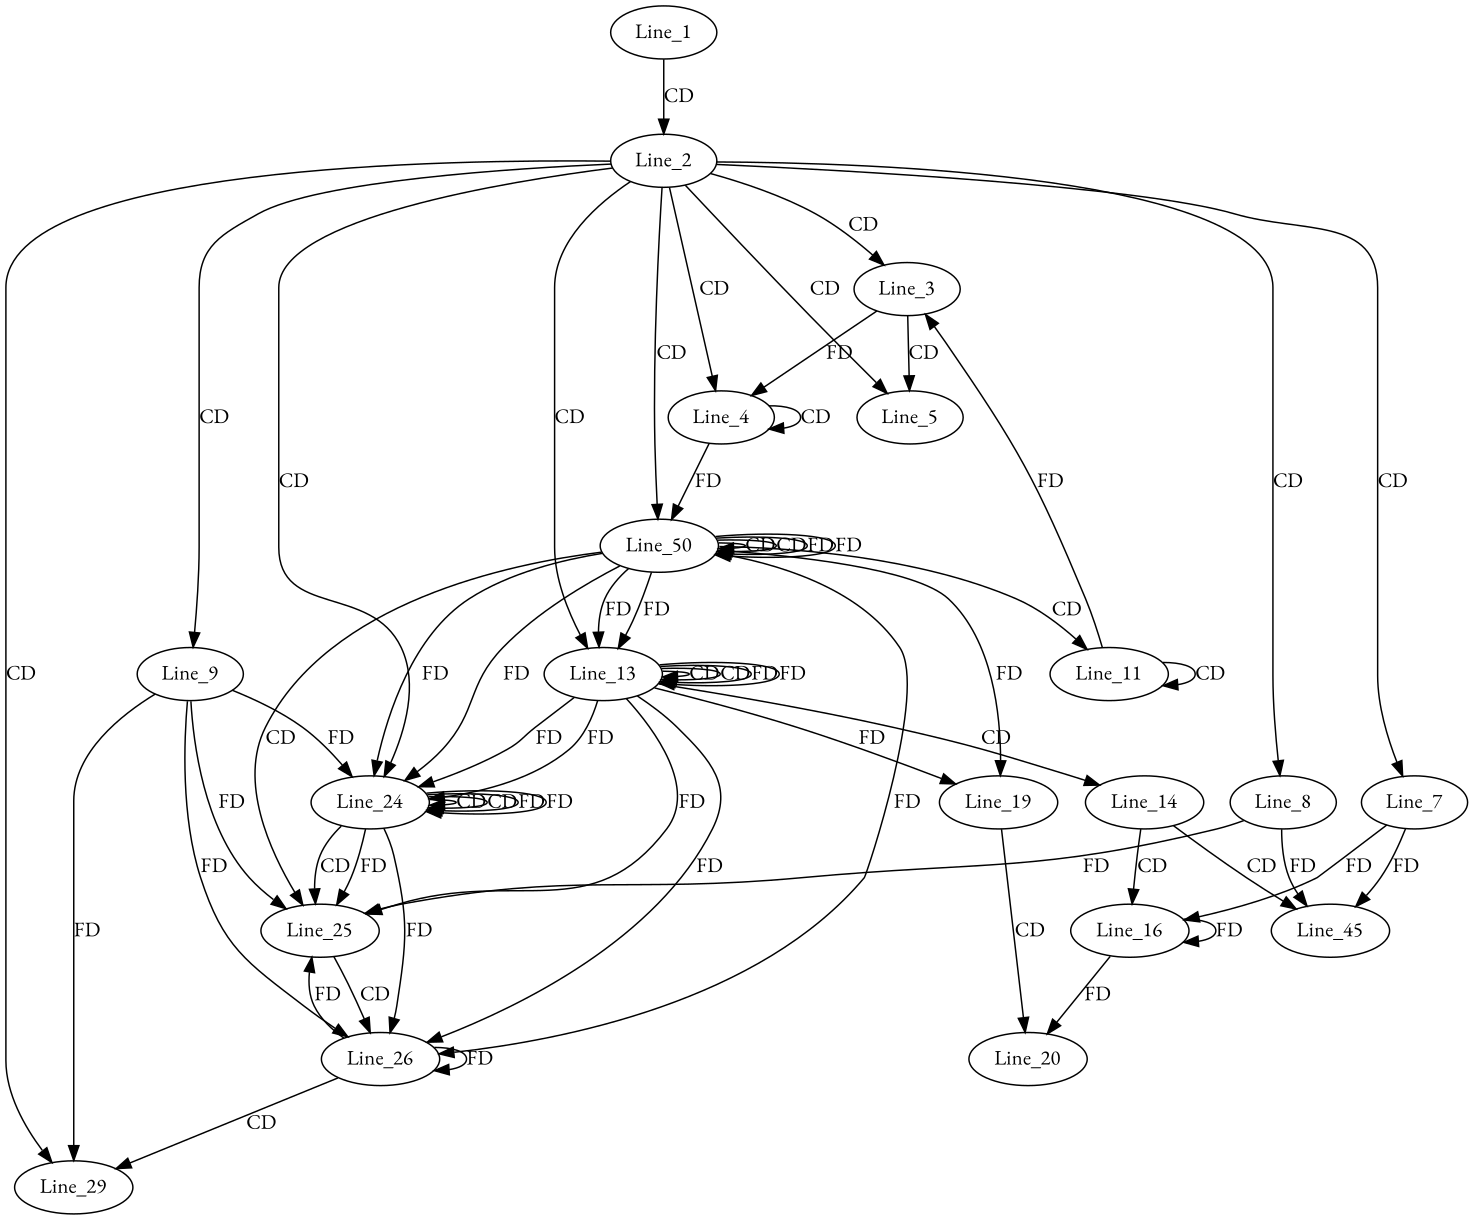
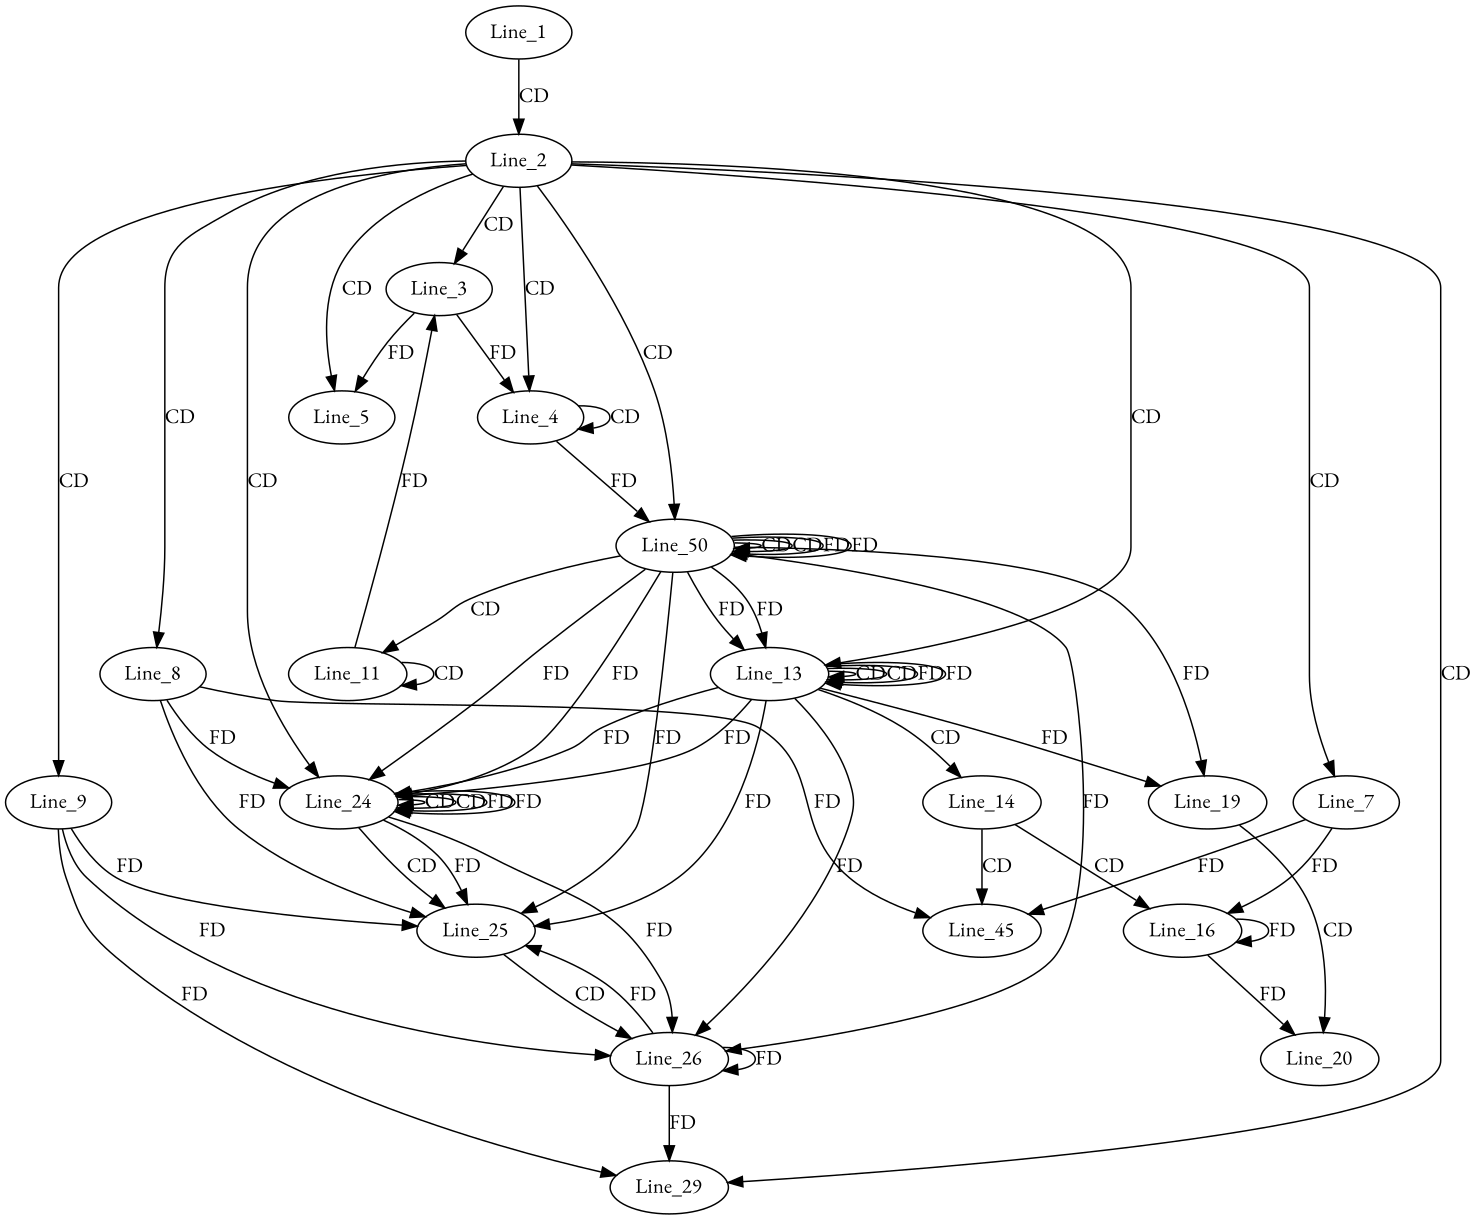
edge "Line_3" -> "Line_5": label "CD" -> "FD"
edge "Line_9" -> "Line_24": now "Line_8" -> "Line_24"
edge "Line_50" -> "Line_25": label "CD" -> "FD"
edge "Line_26" -> "Line_29": label "CD" -> "FD"
